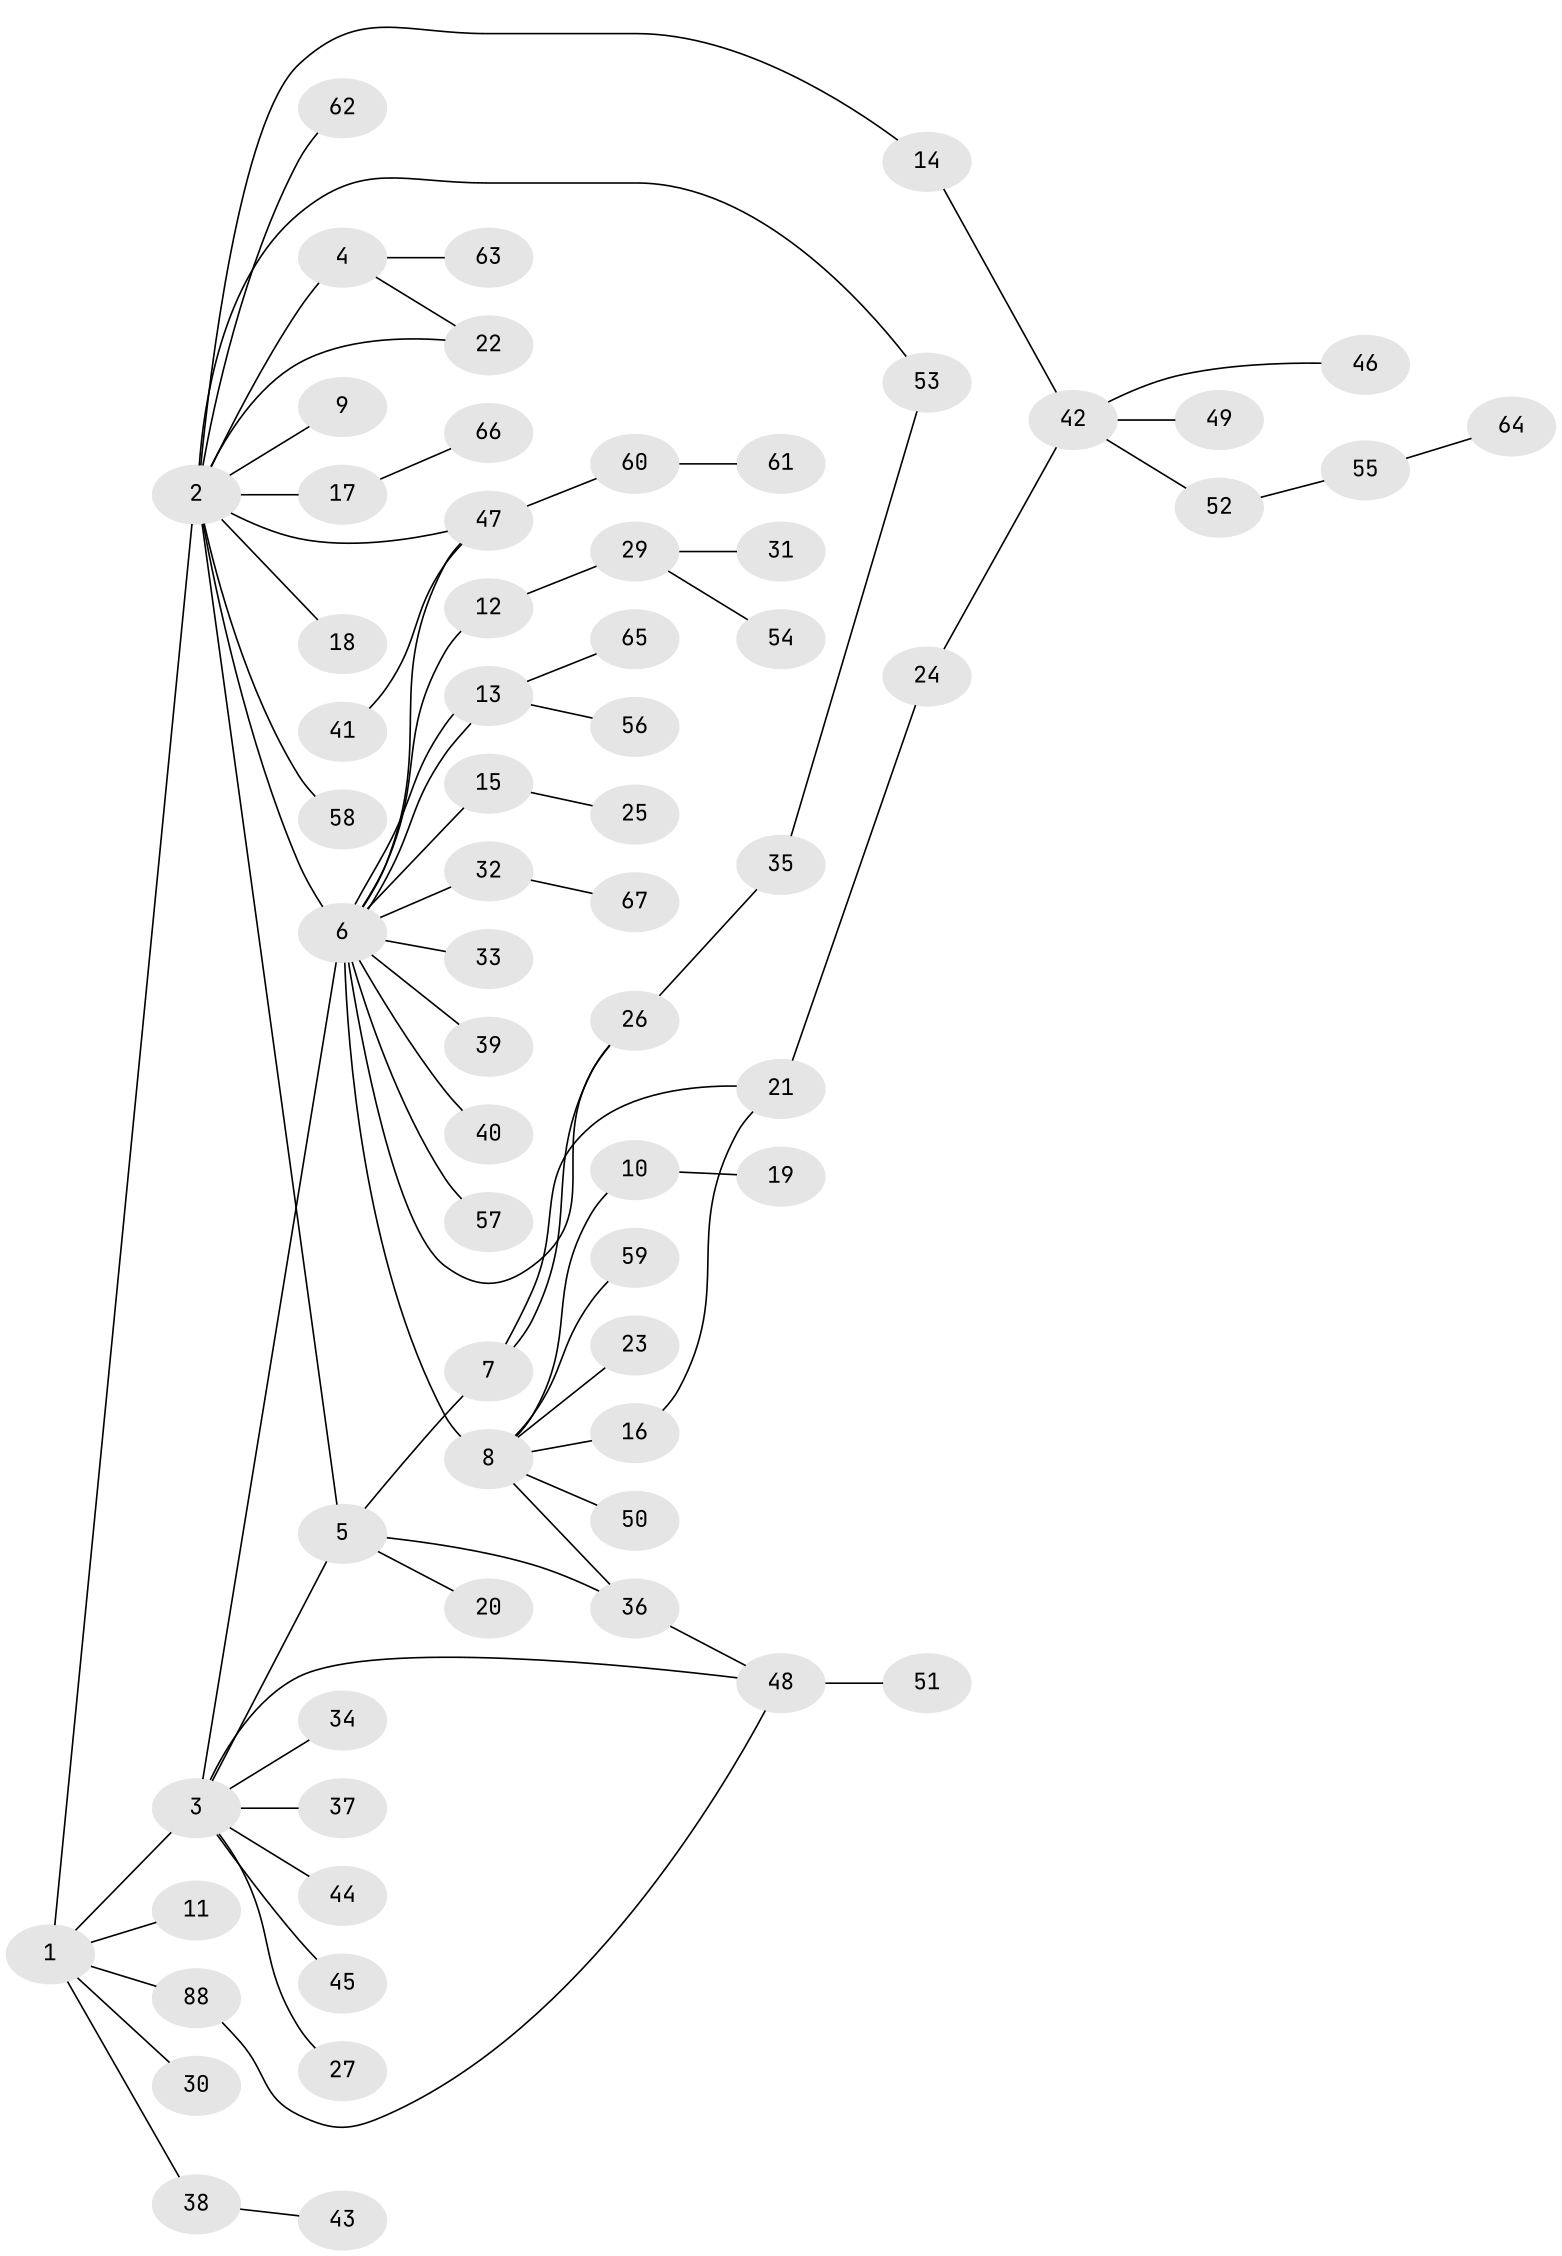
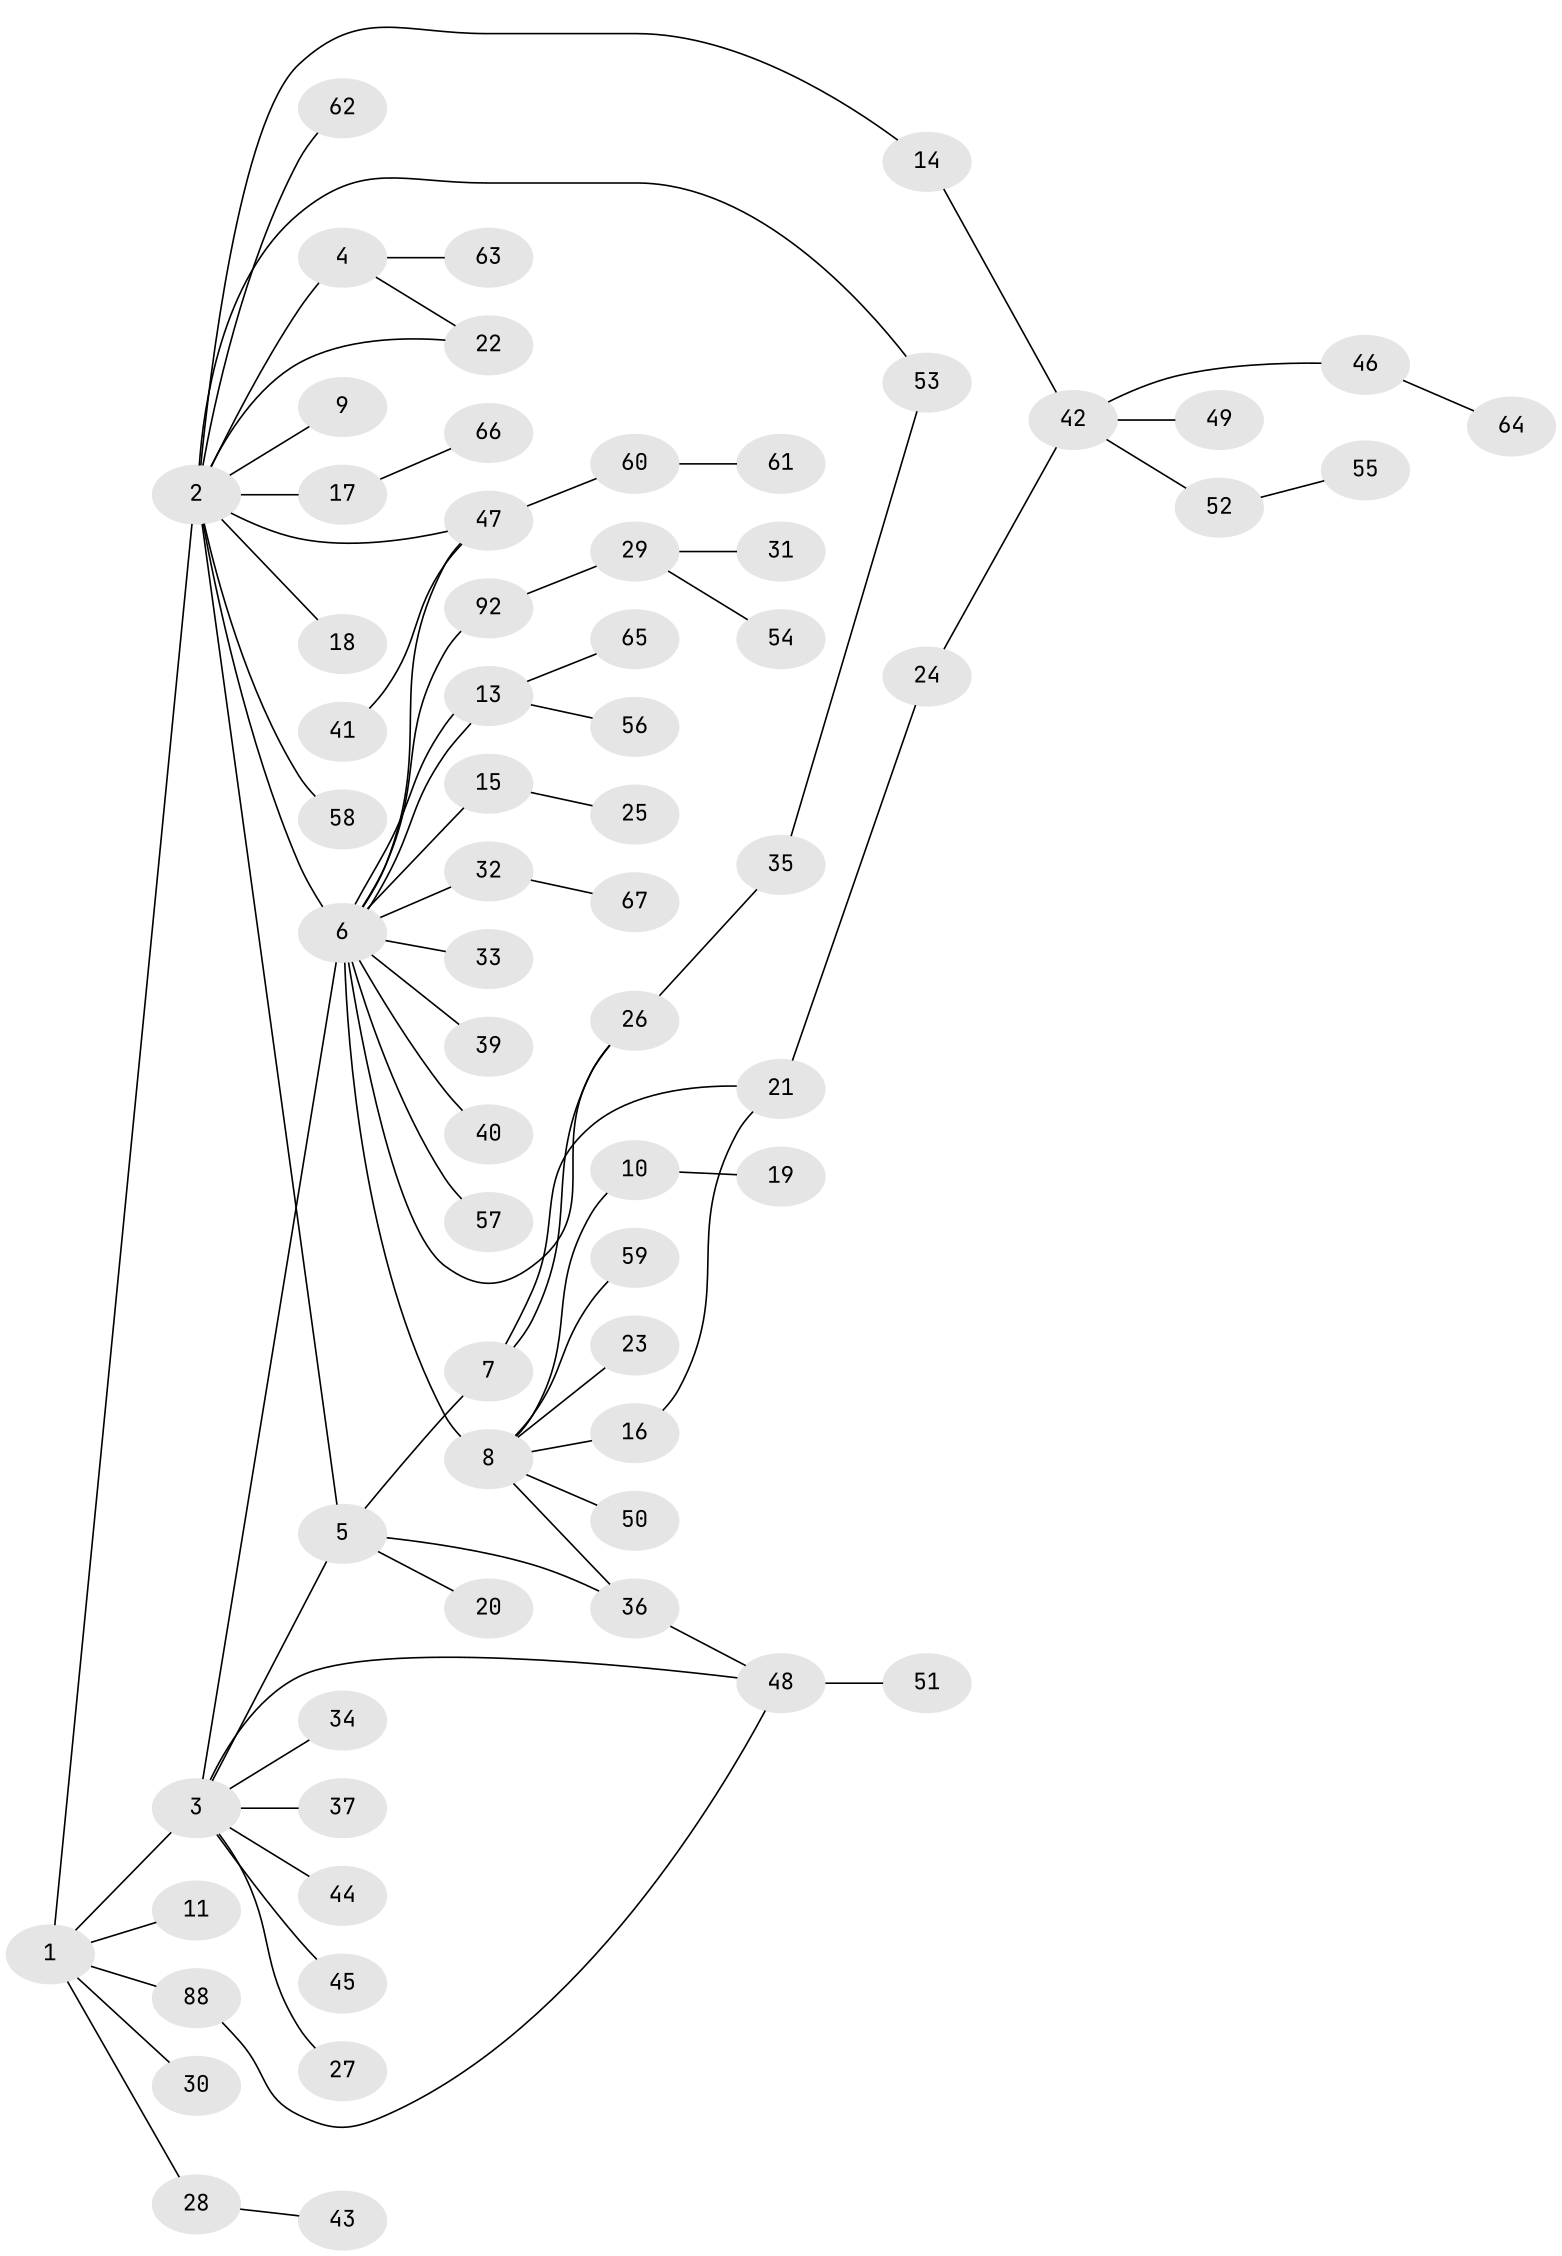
edge "64" -- "55": now "64" -- "46"
node "12": label "12" -> "92"
node "38": label "38" -> "28"
